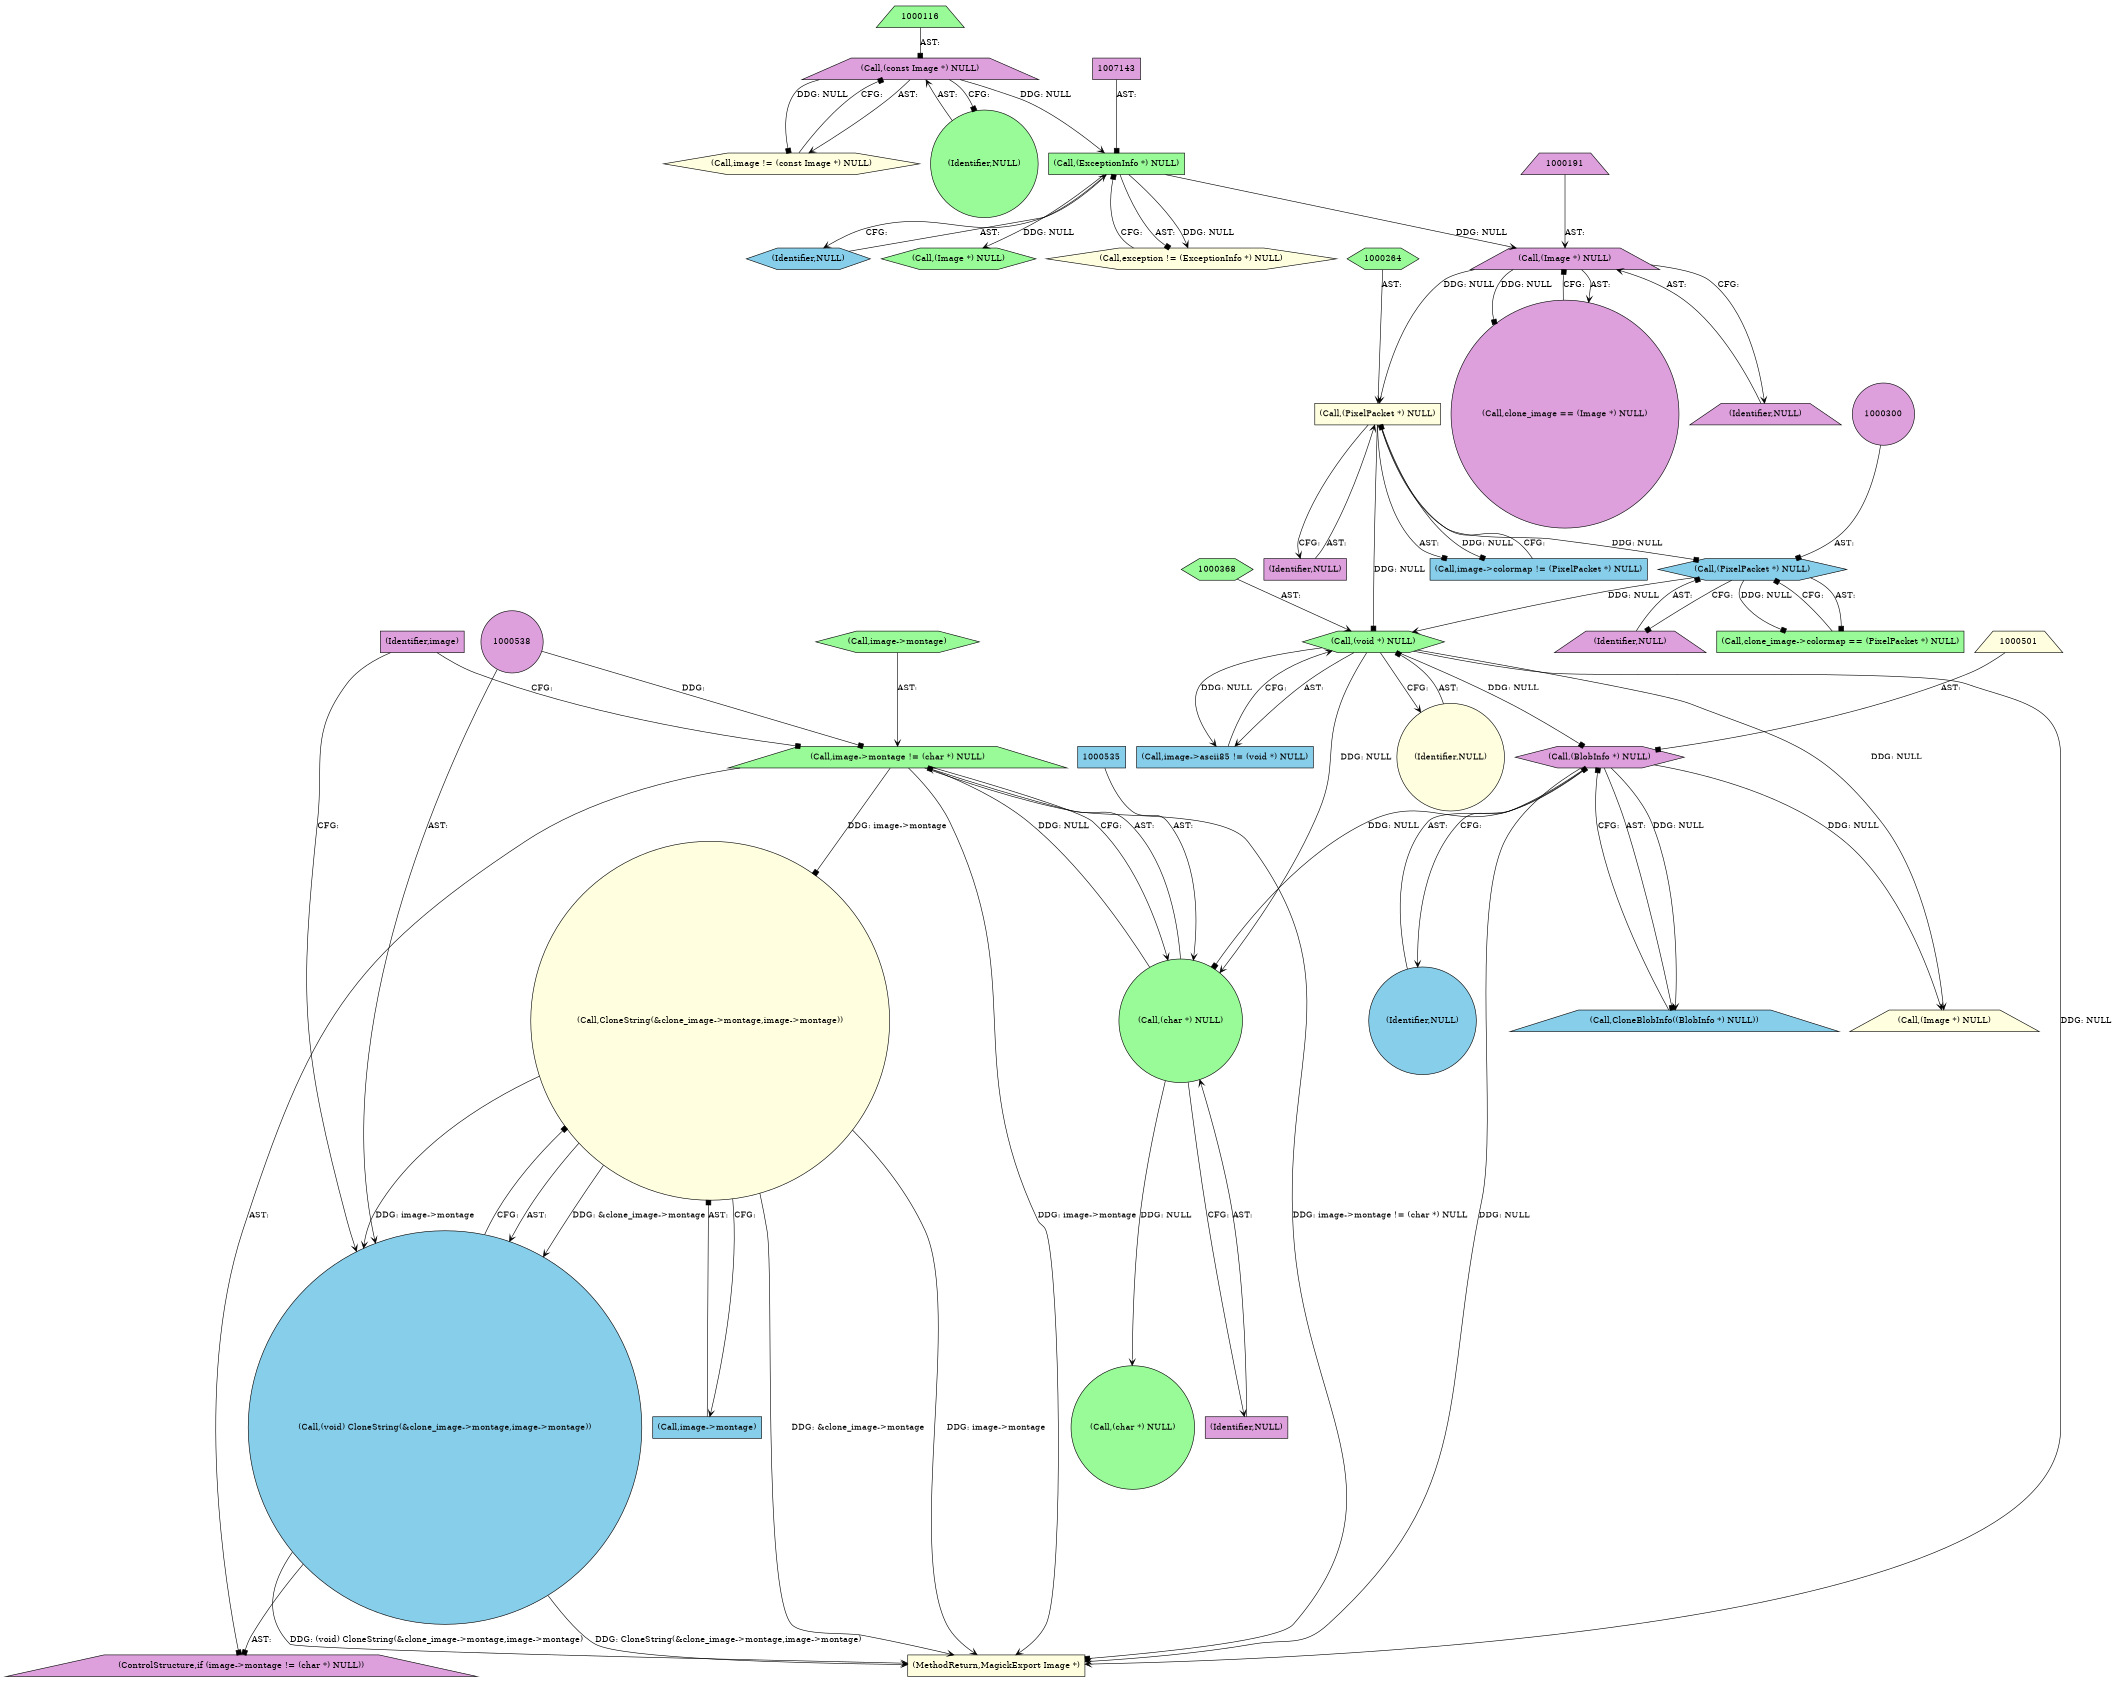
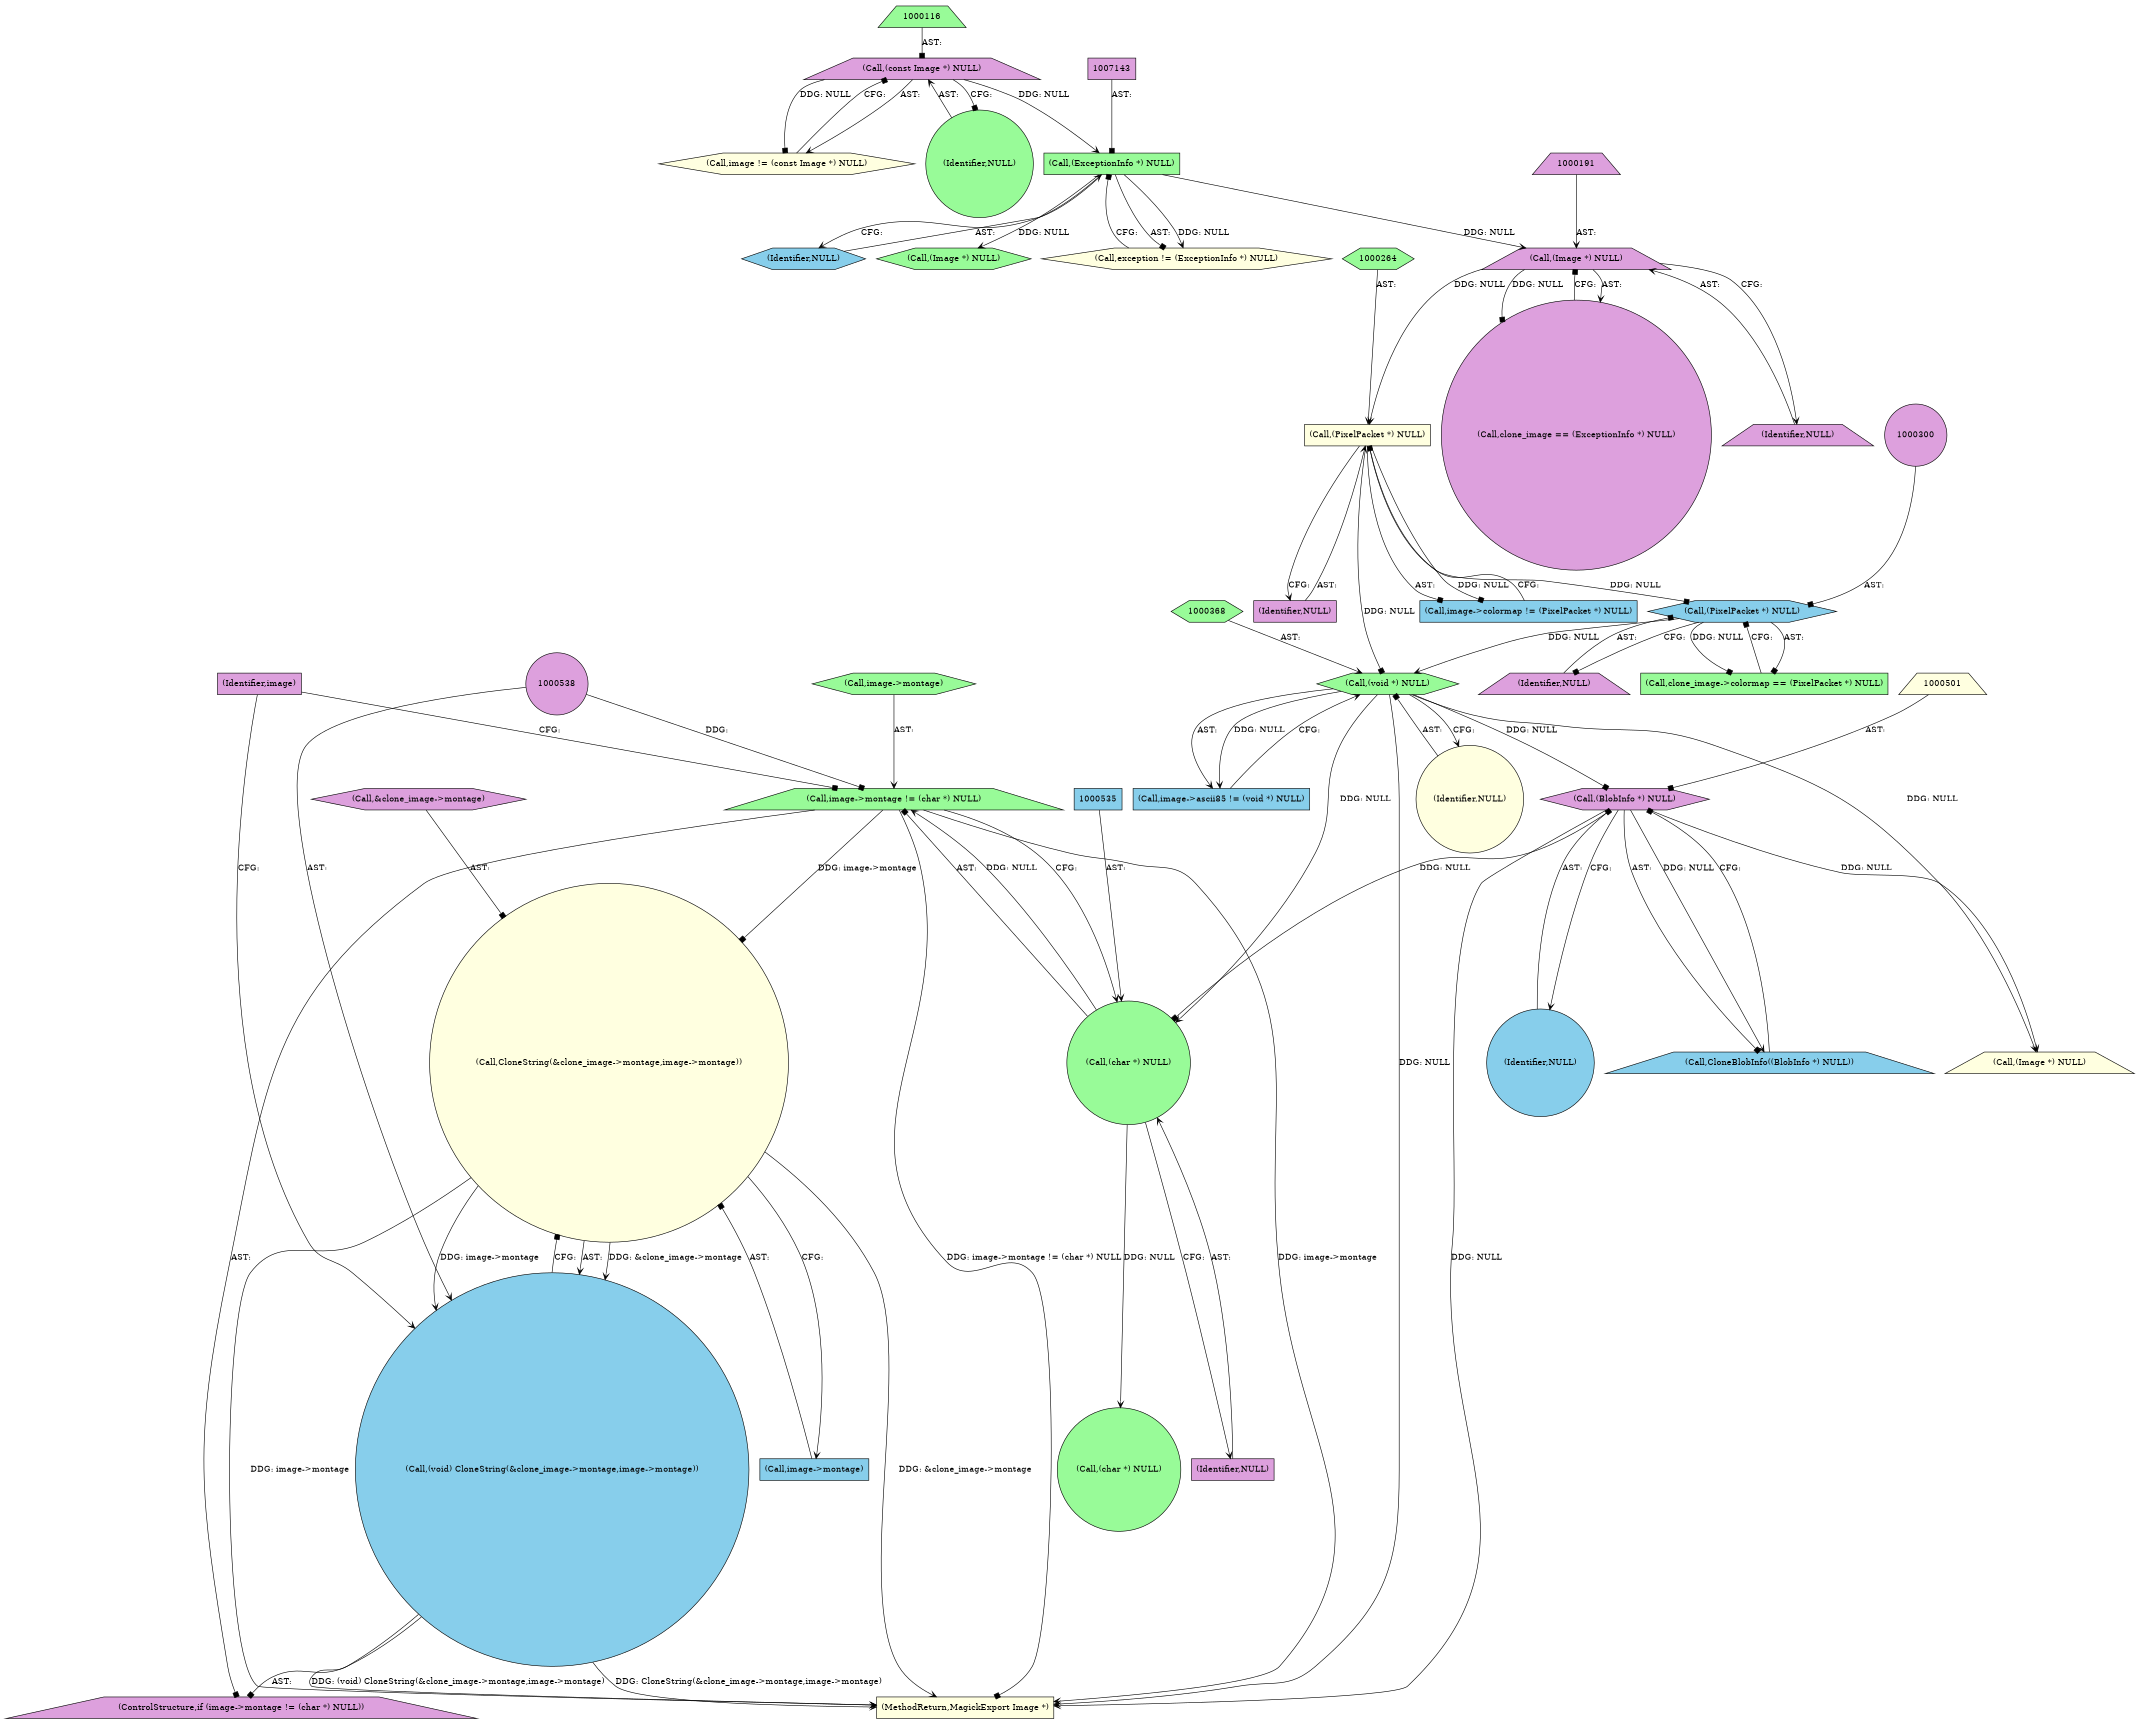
node "(Call,clone_image == (Image *) NULL)": label "(Call,clone_image == (Image *) NULL)" -> "(Call,clone_image == (ExceptionInfo *) NULL)"
node "(Call,&clone_image->montage)": added
